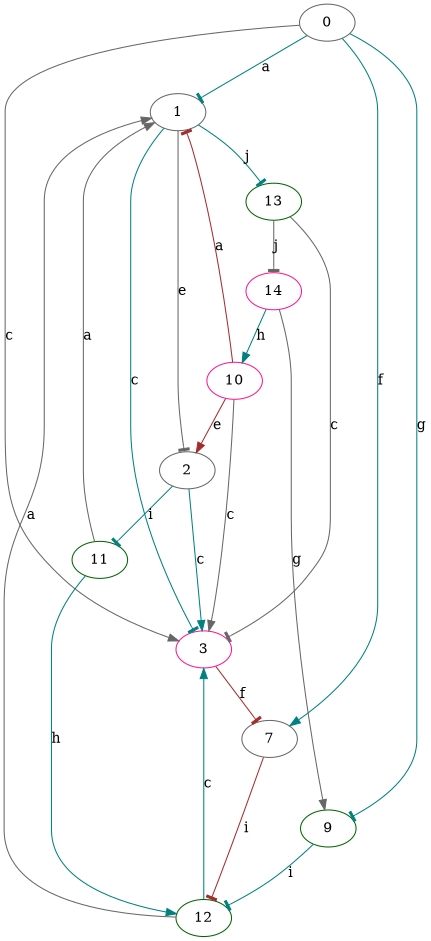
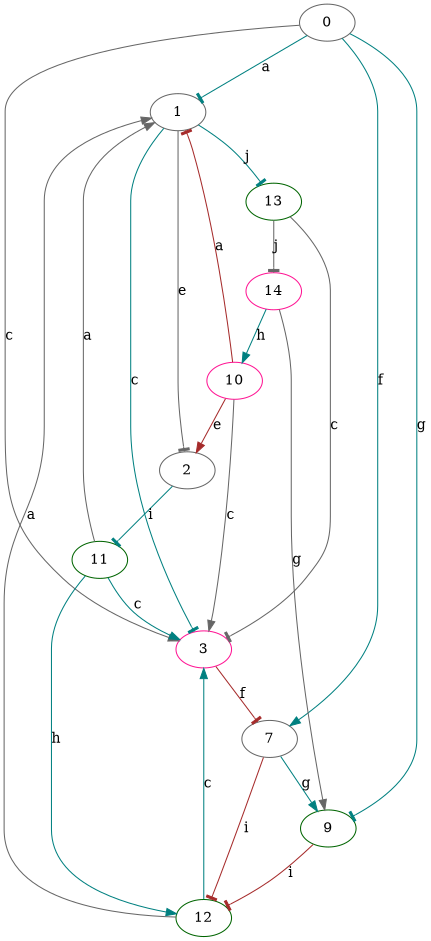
edge "2" -> "3": now "11" -> "3"
edge "7" -> "9": added, label "g"
edge "9" -> "12": color teal -> brown
